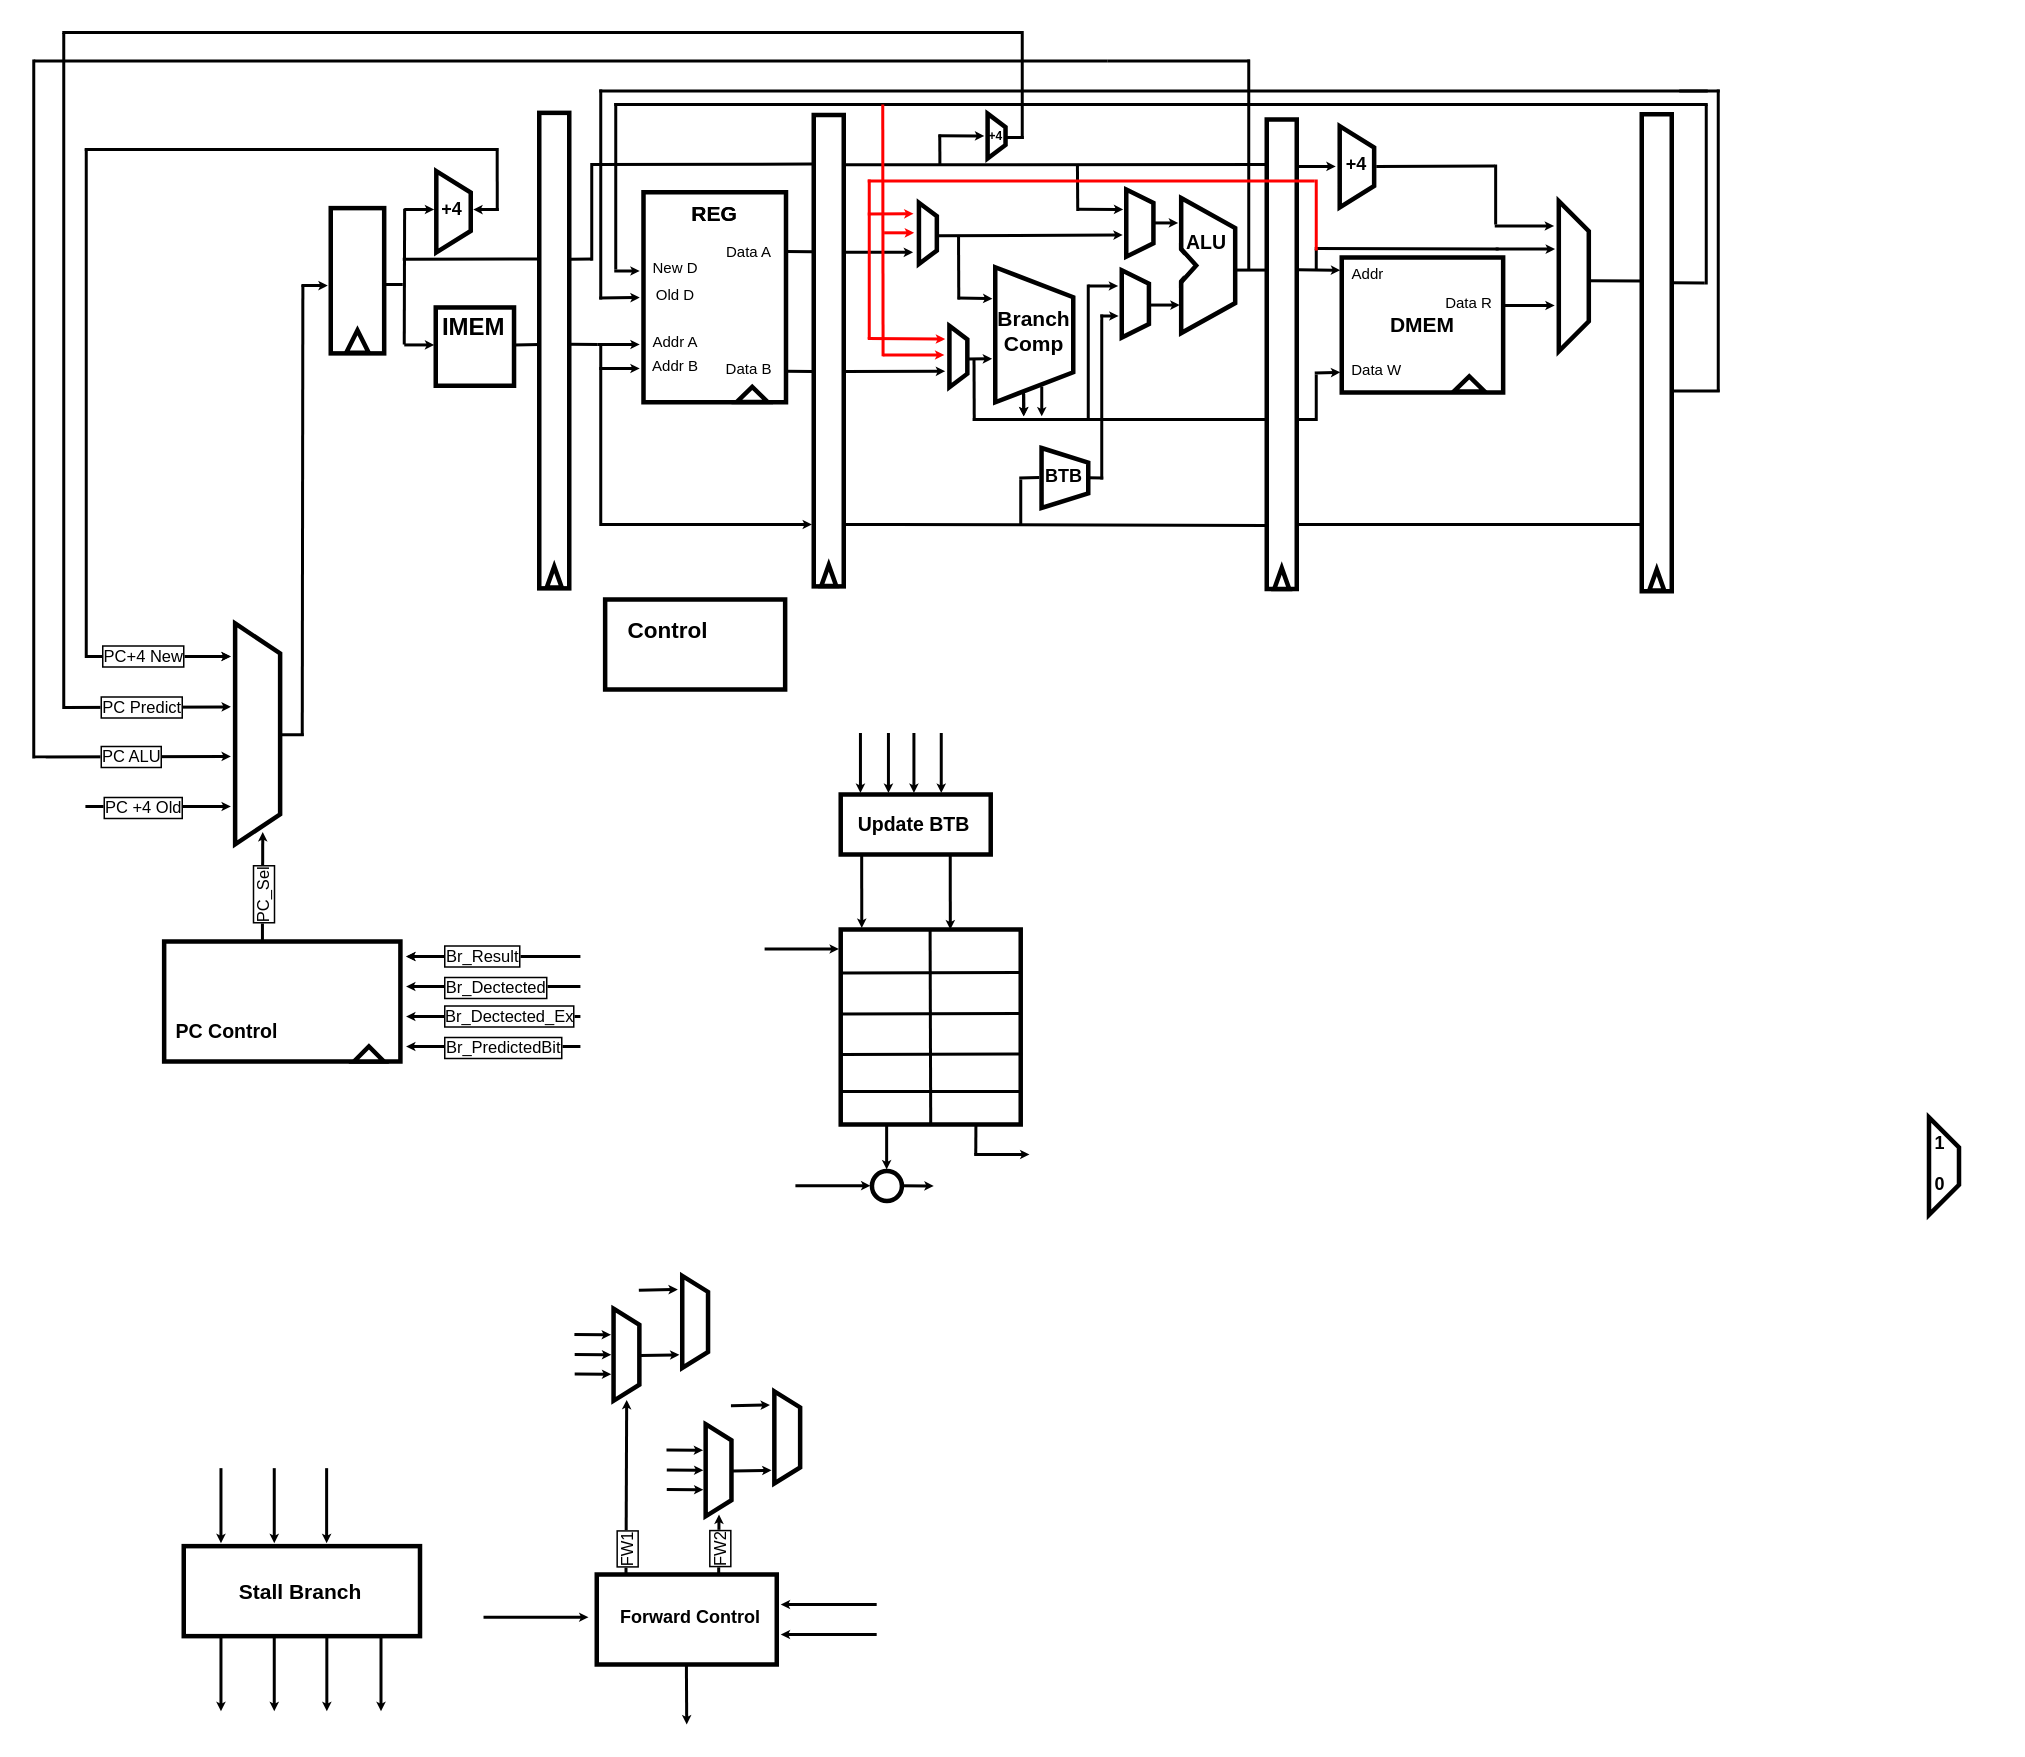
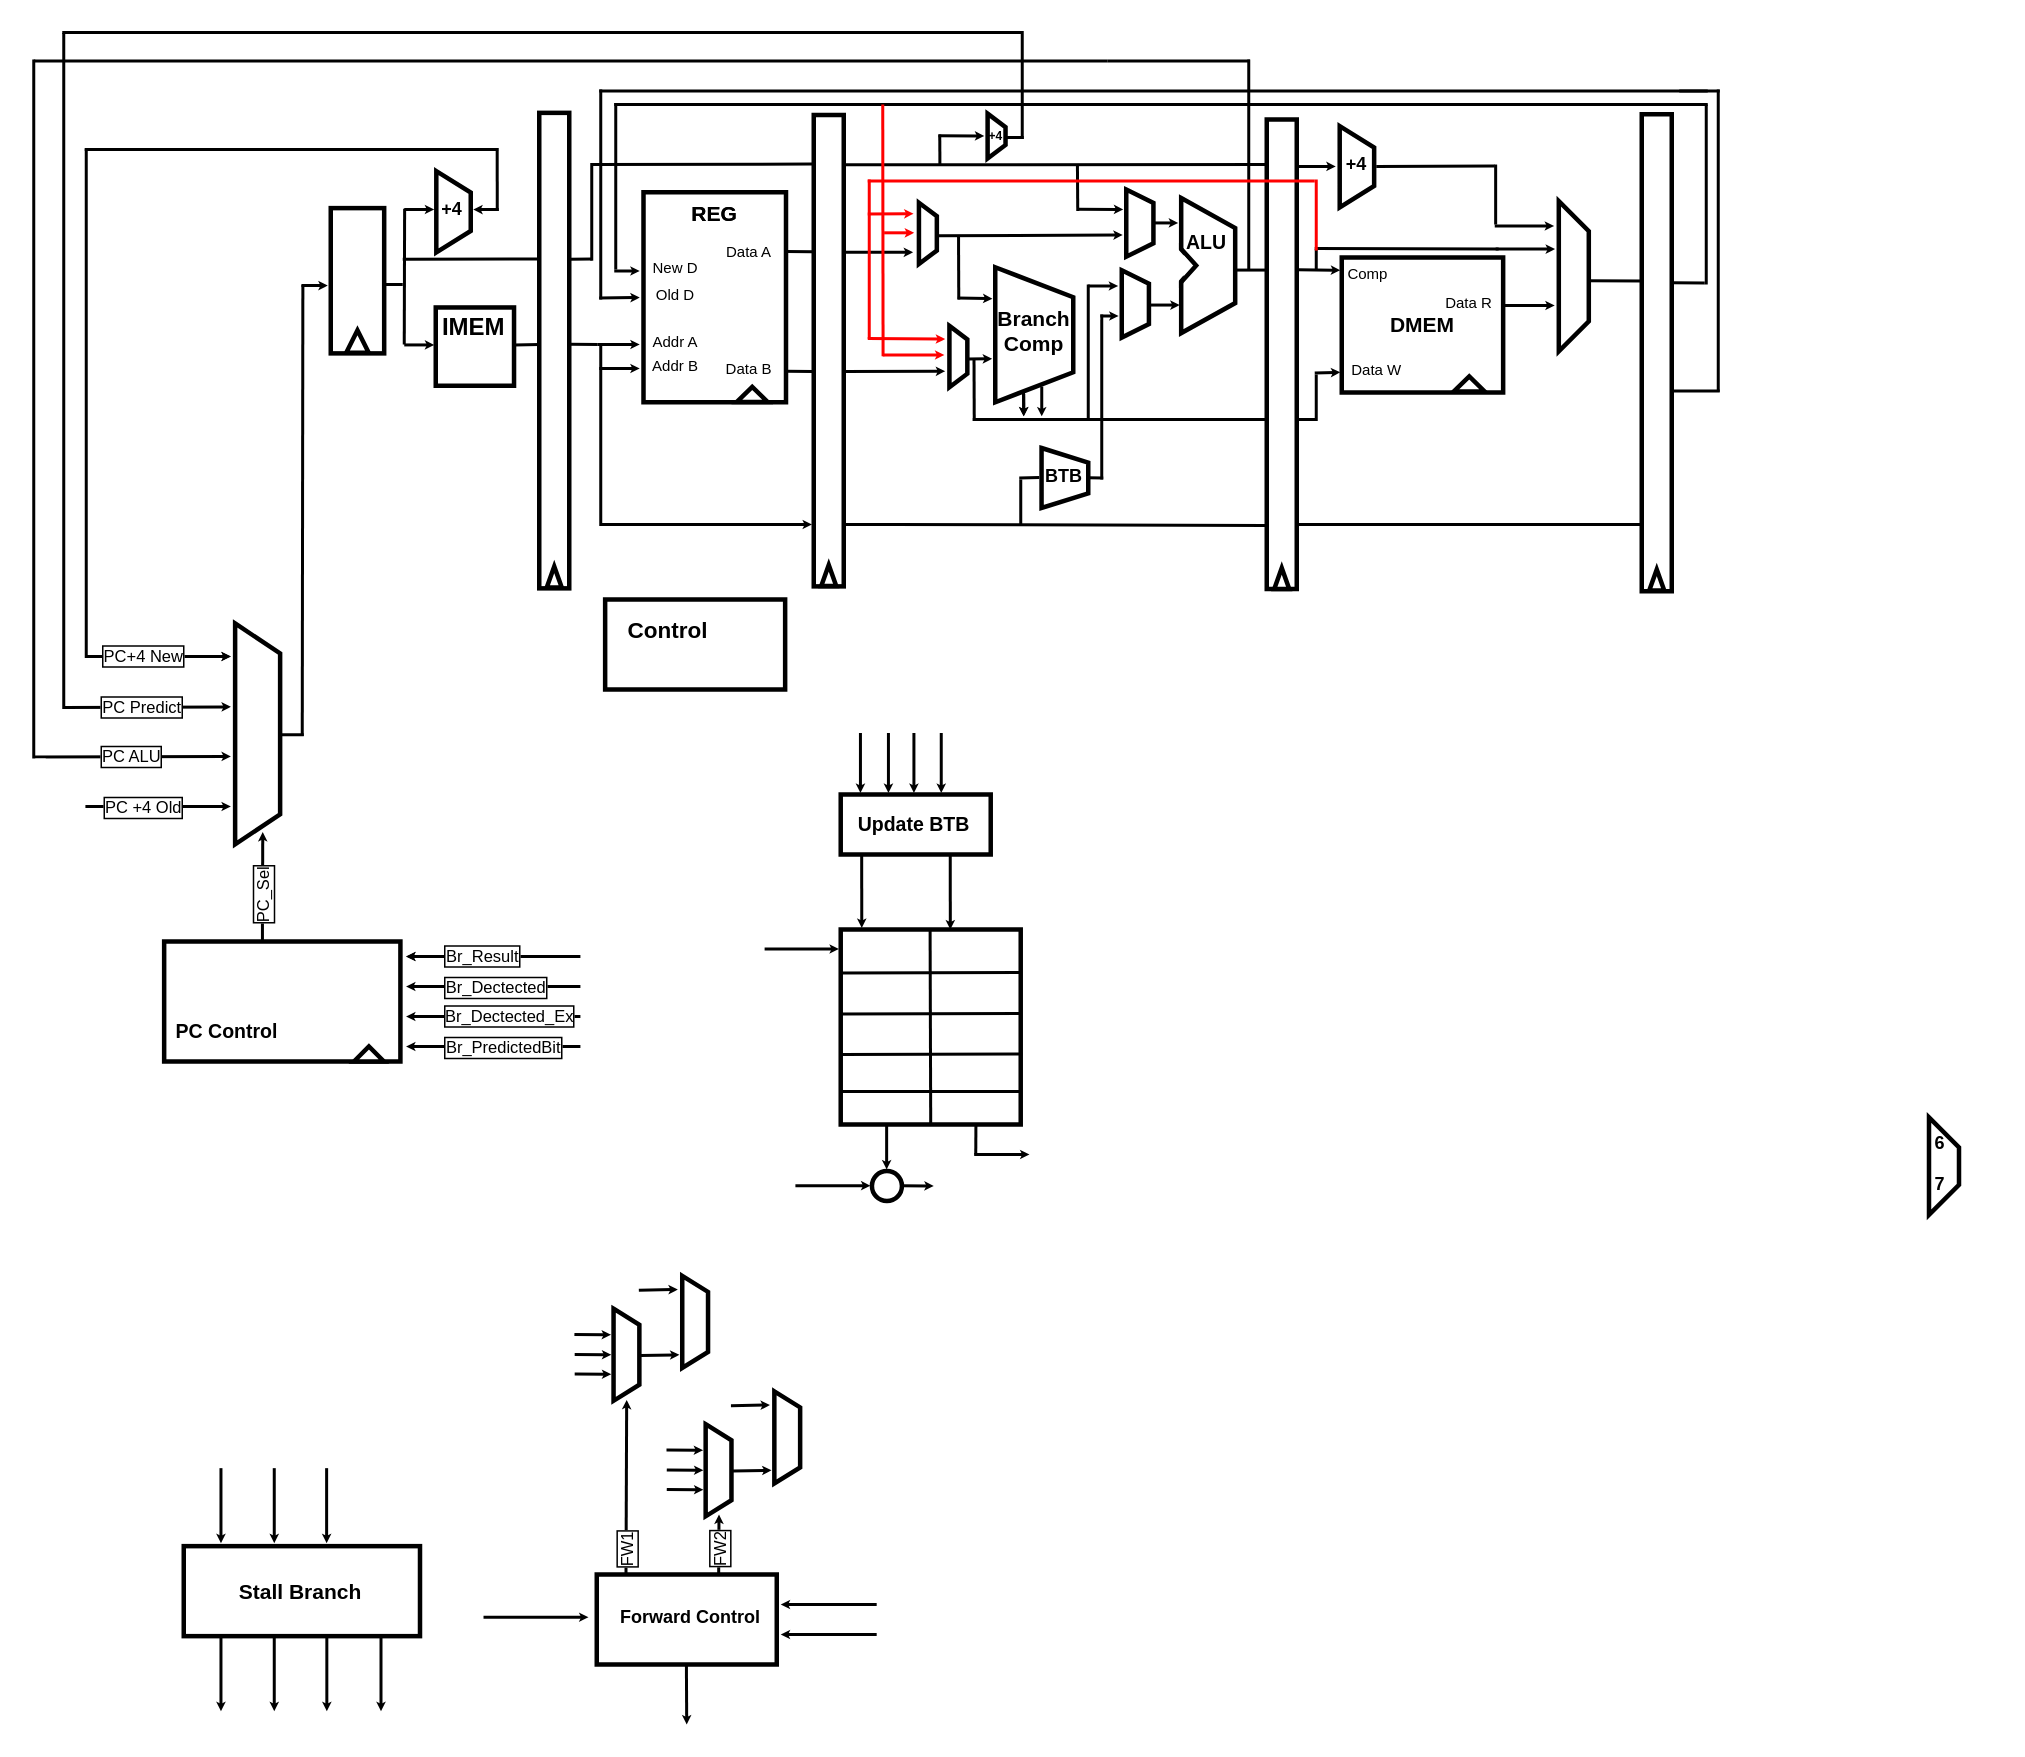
node "Addr": label "Addr" -> "Comp"
node "1": label "1" -> "6"
node "0": label "0" -> "7"
